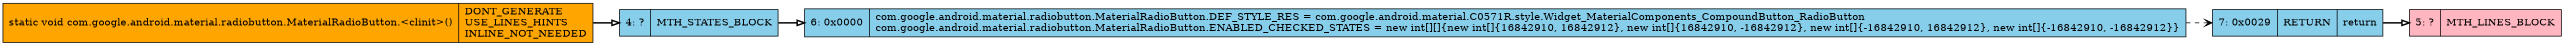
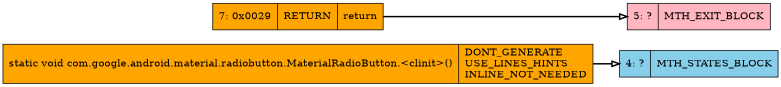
node "5: ?": text "MTH_LINES_BLOCK" -> "MTH_EXIT_BLOCK"
node "6: 0x0000": removed
node "7: 0x0029": fillcolor skyblue -> orange
